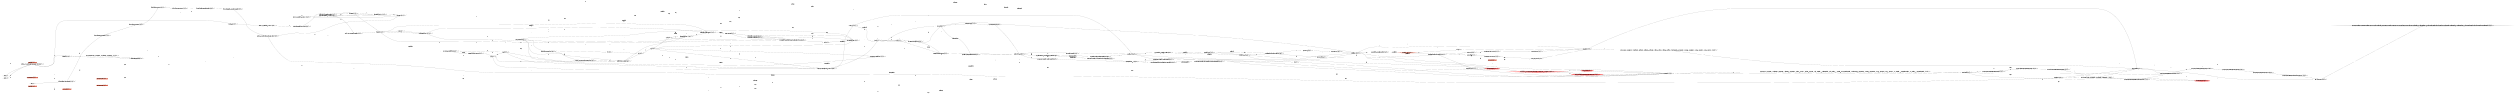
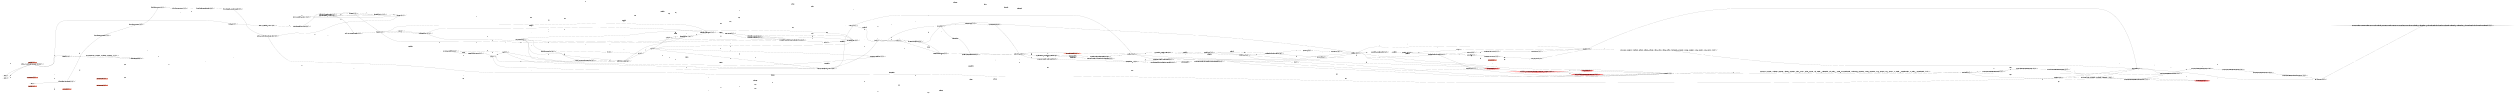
edge "String remoteIp = null@@@4@@@['1', '1', '0']" -> "int idx@@@23@@@['0', '0', '1']": now "String remoteIp = null@@@4@@@['1', '1', '0']" -> "remoteIp != null@@@40@@@['1', '1', '0']"
node "xRequest.removeHeader(remoteIpHeader)@@@51@@@['1', '1', '0']": fillcolor white -> tomato
node "protocolHeaderValue == null@@@66@@@['0', '0', '1']": fillcolor tomato -> white
